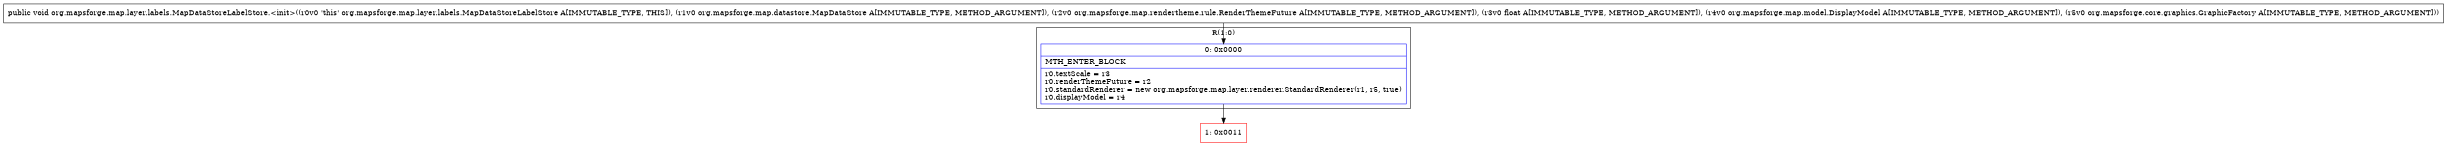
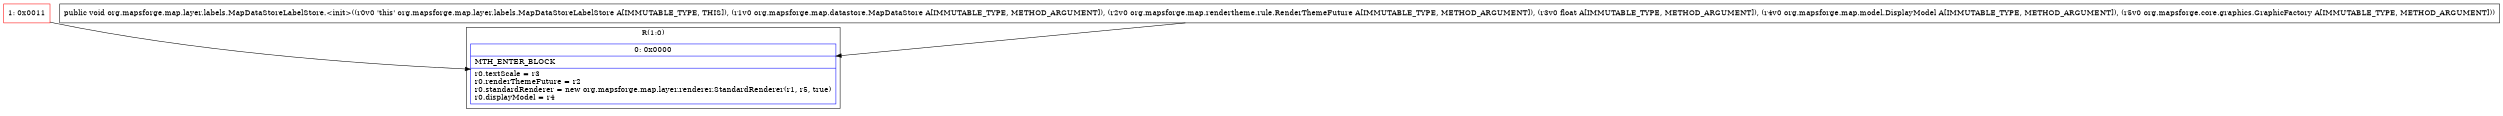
edge "0: 0x0000" -> "1: 0x0011": reversed
